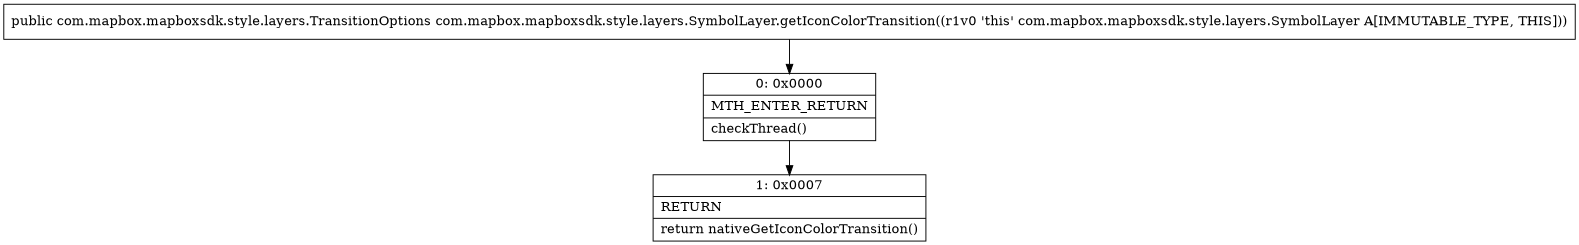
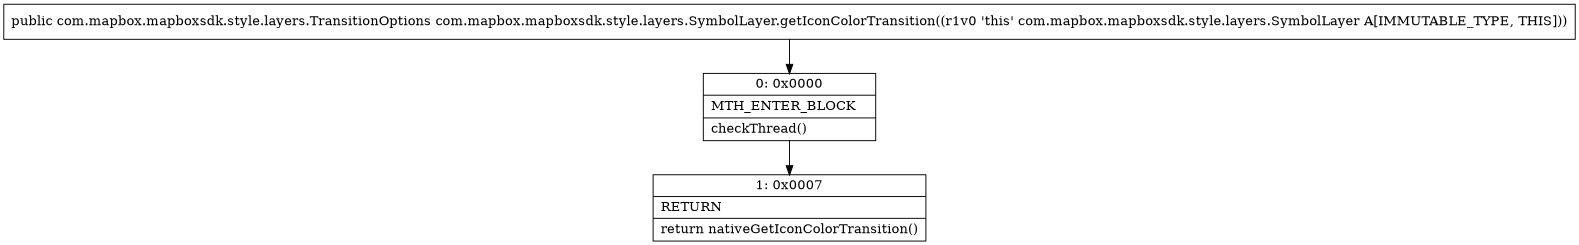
node "0: 0x0000": text "MTH_ENTER_RETURN" -> "MTH_ENTER_BLOCK"
